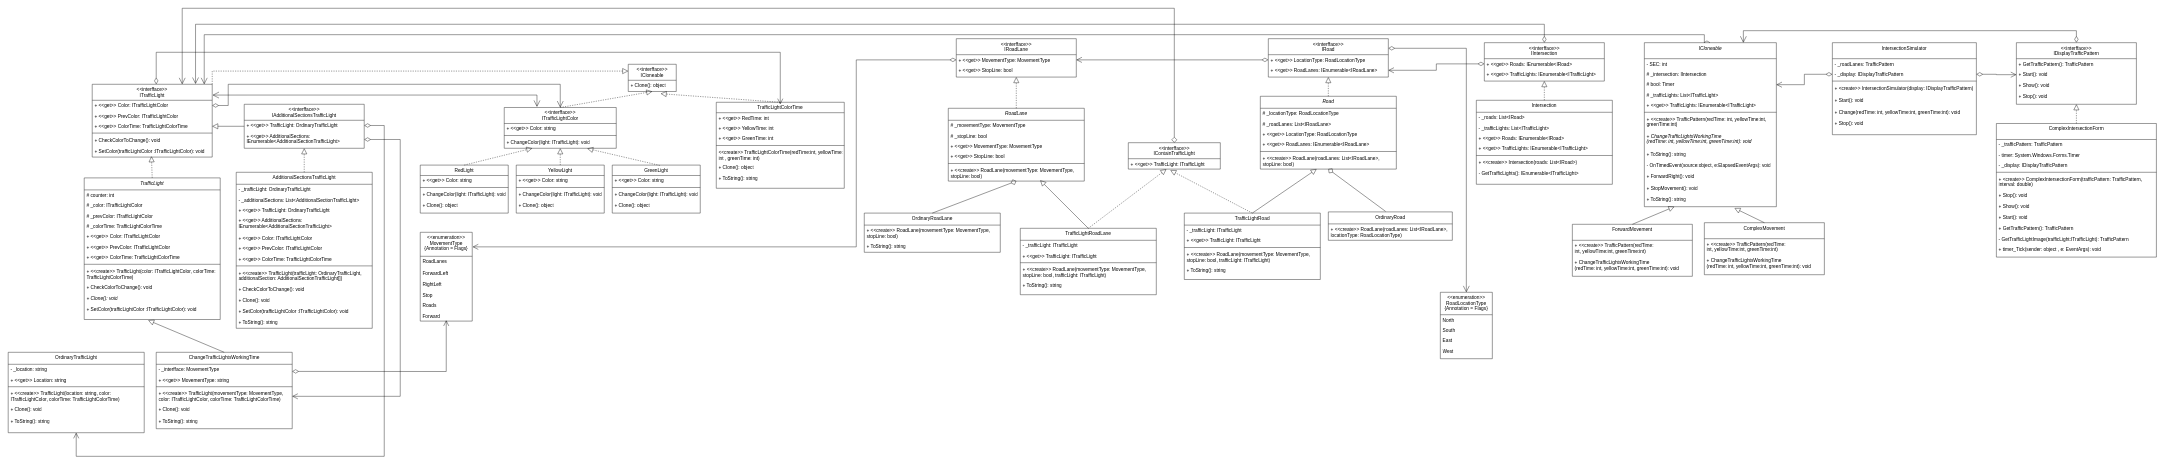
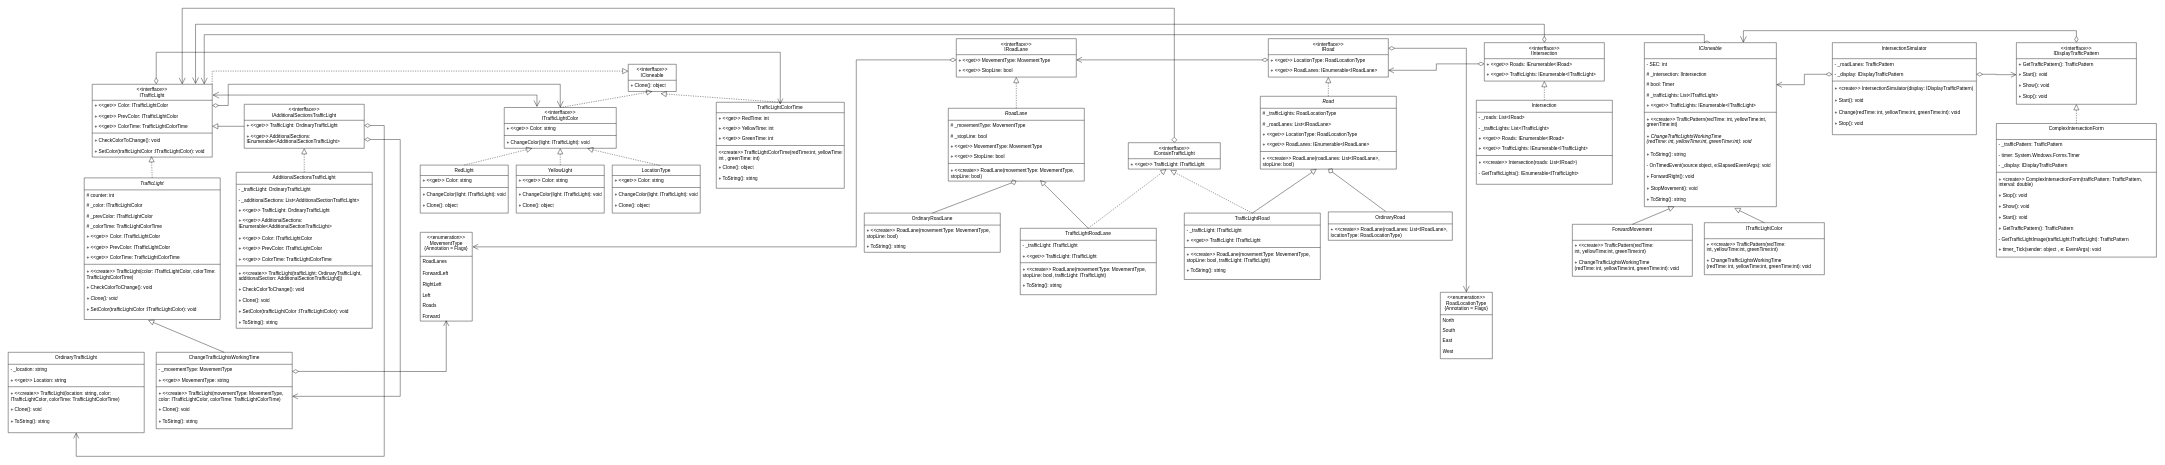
node "# _locationType: RoadLocationType": label "# _locationType: RoadLocationType" -> "# _trafficLights: RoadLocationType"
node "GreenLight": label "GreenLight" -> "LocationType"
node "ComplexMovement": label "ComplexMovement" -> "ITrafficLightColor"
node "Stop": label "Stop" -> "Left"
node "- _interfface: MovementType": label "- _interfface: MovementType" -> "- _movementType: MovementType"
